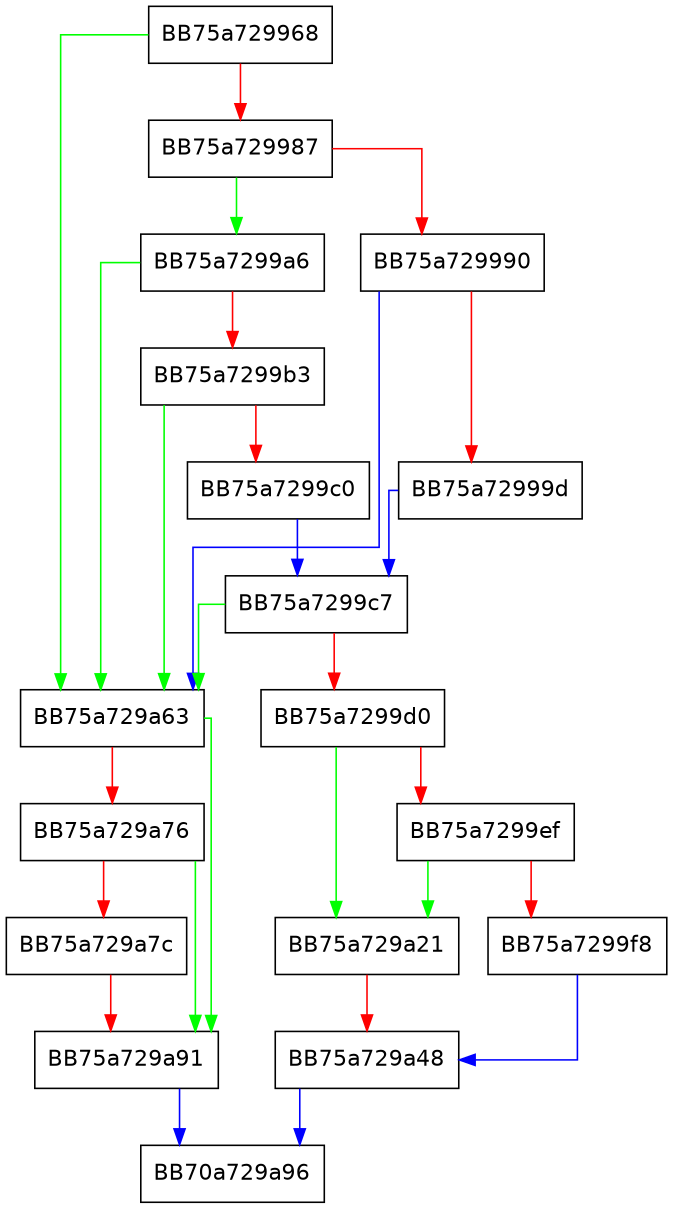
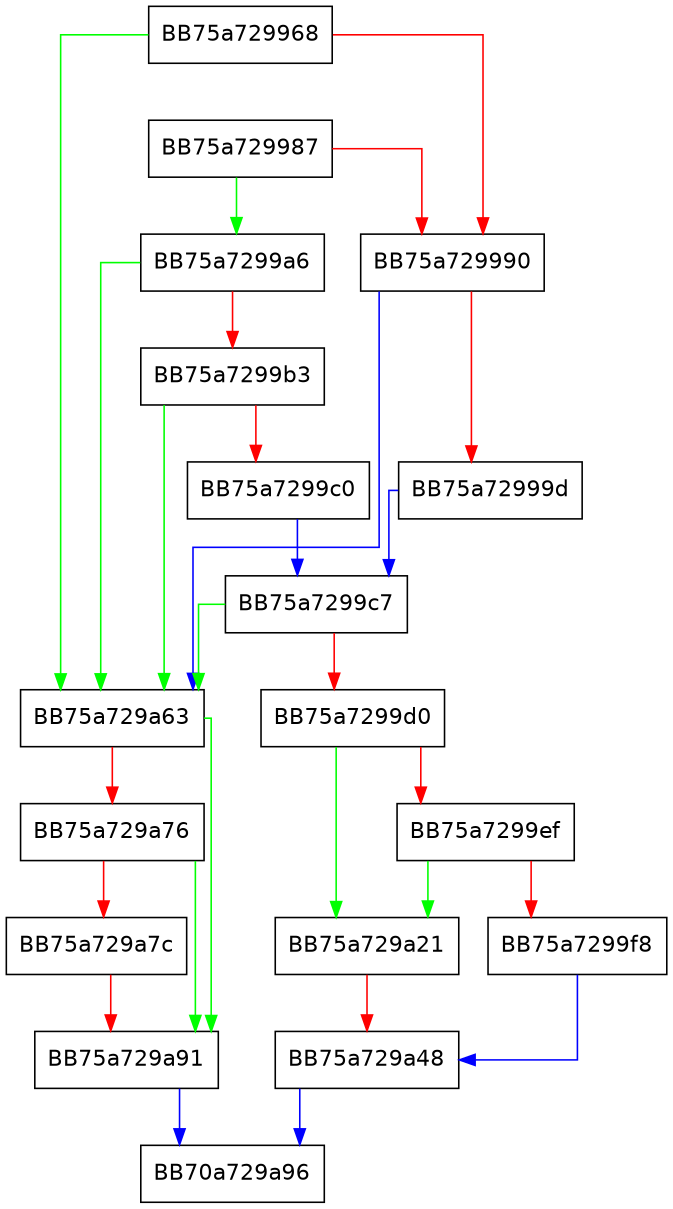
edge "BB75a729968" -> "BB75a729987": now "BB75a729968" -> "BB75a729990"
